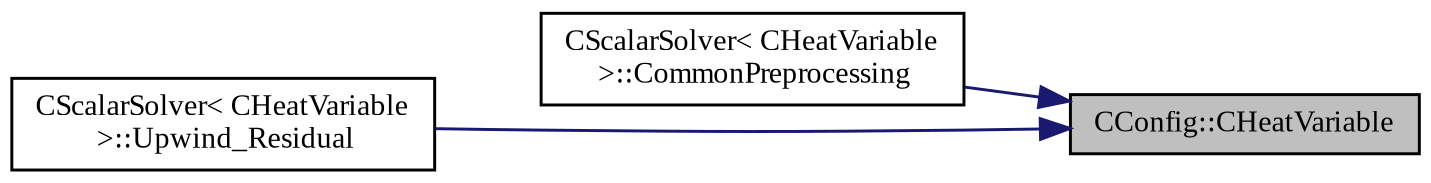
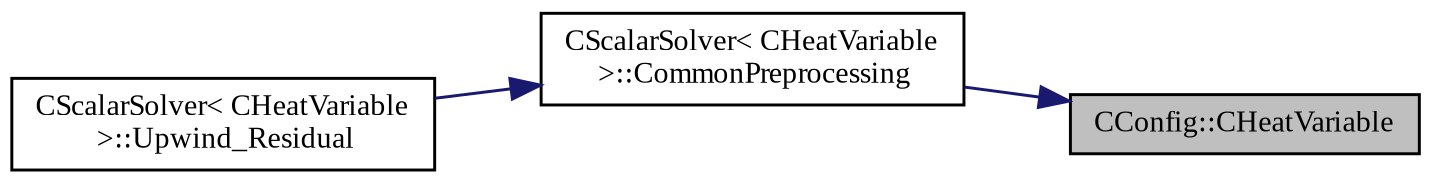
edge "CScalarSolver< CHeatVariable >::Upwind_Residual" -> "CConfig::CHeatVariable": now "CScalarSolver< CHeatVariable >::Upwind_Residual" -> "CScalarSolver< CHeatVariable >::CommonPreprocessing"
